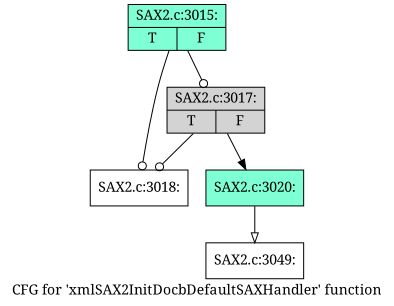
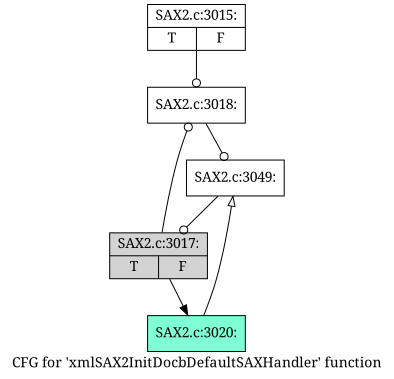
node "SAX2.c:3015:": fillcolor aquamarine -> white
edge "SAX2.c:3015:" -> "SAX2.c:3017:": now "SAX2.c:3049:" -> "SAX2.c:3017:"
edge "SAX2.c:3018:" -> "SAX2.c:3049:": added
